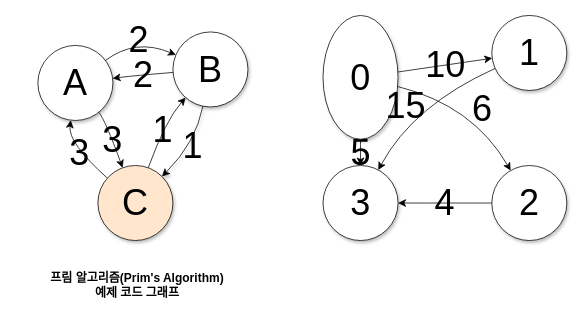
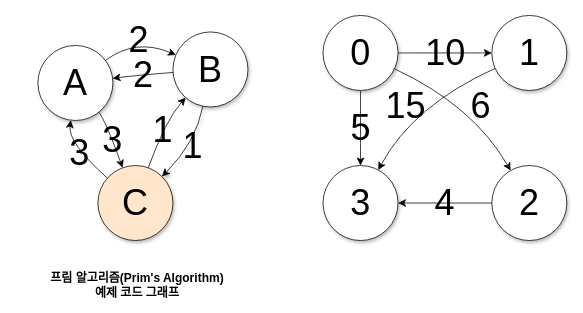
node "0": size 75x124 -> 75x75
